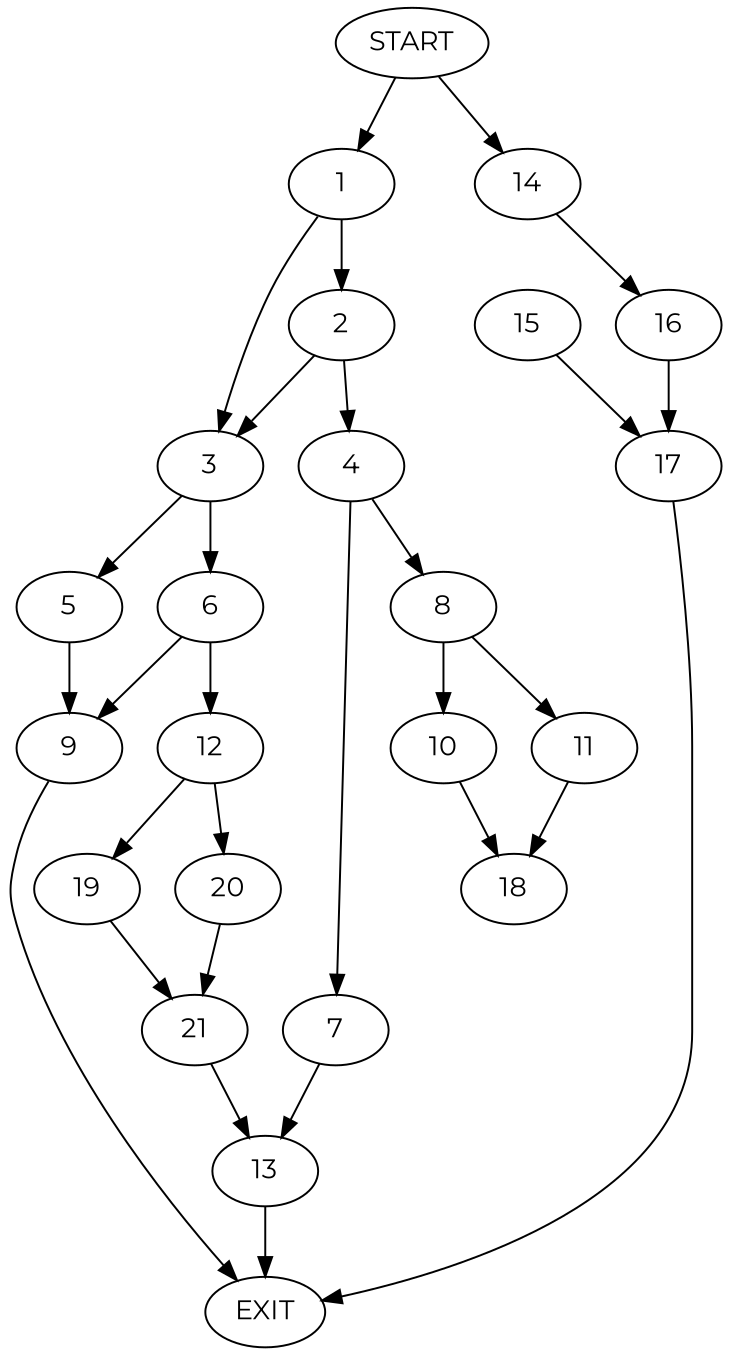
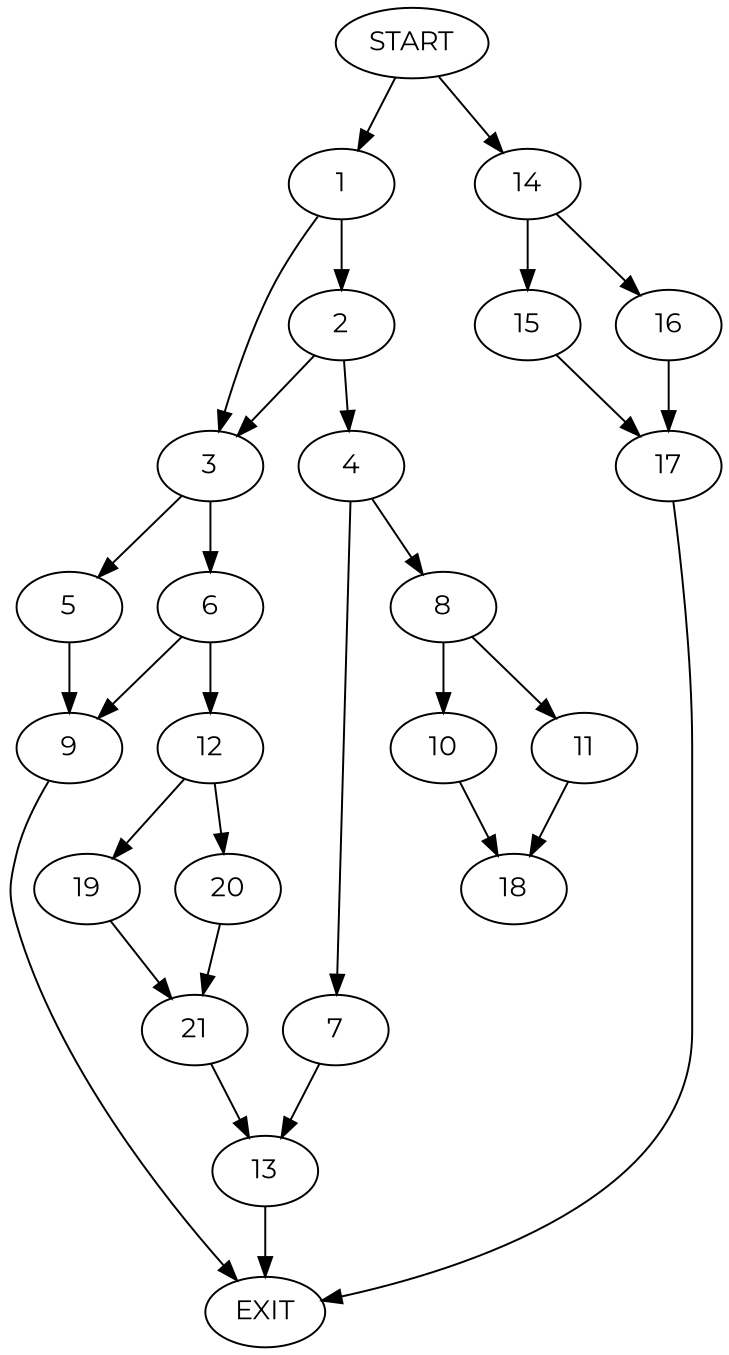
edge "14" -> "15": added
